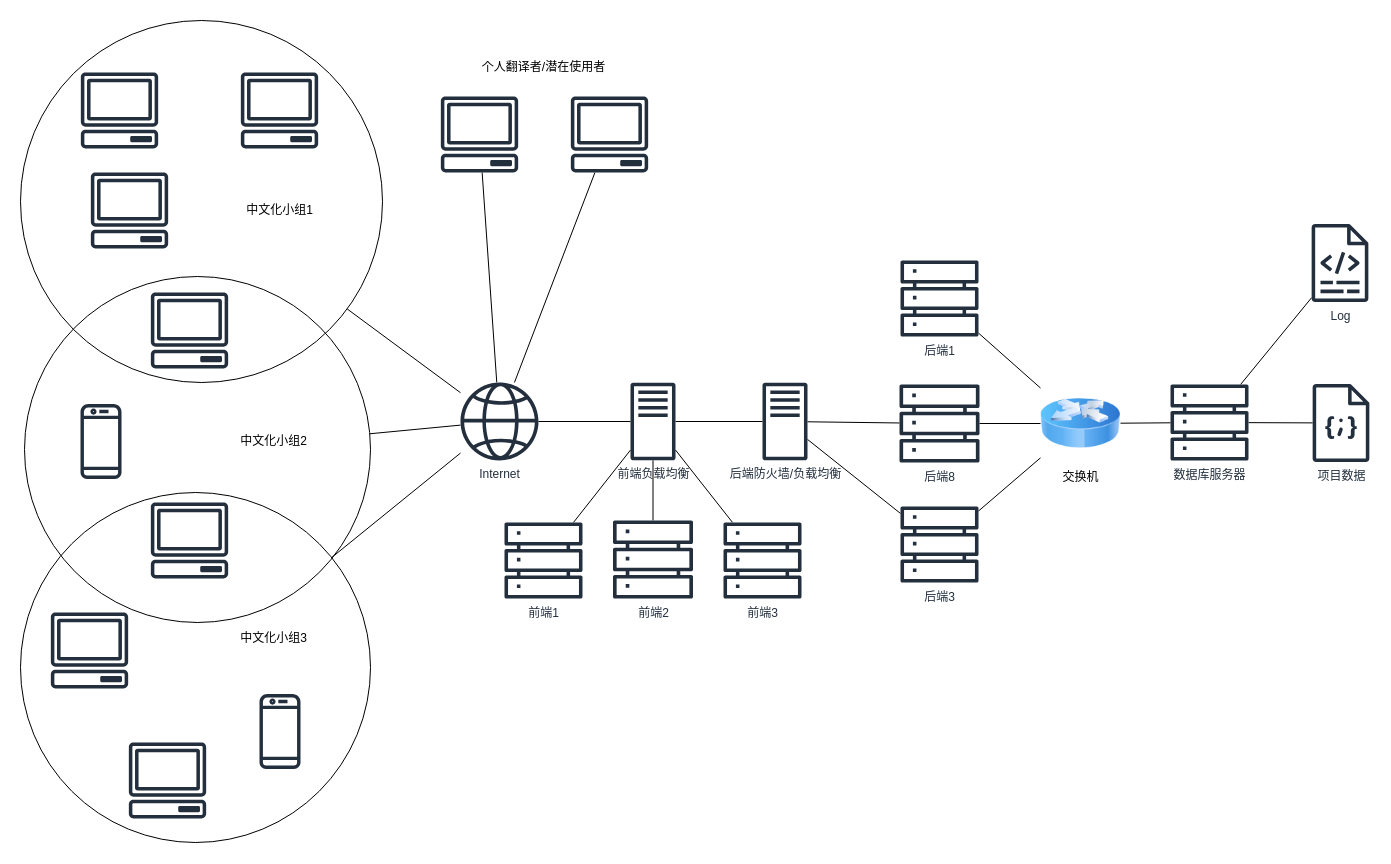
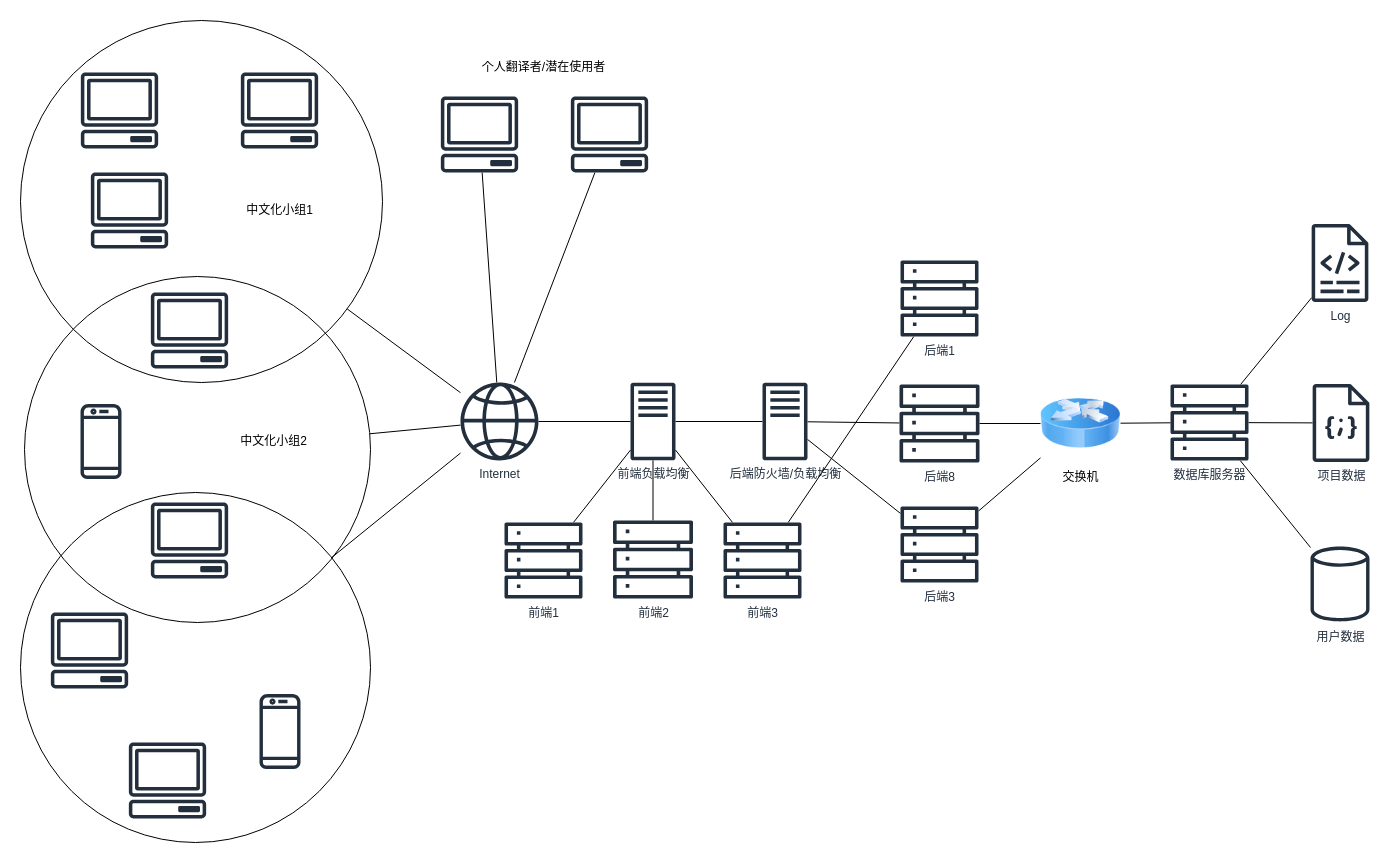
edge "后端1" -- "交换机": now "后端1" -- "前端3"
edge "数据库服务器" -- "用户数据": added
node "用户数据": added
node "中文化小组3": removed
